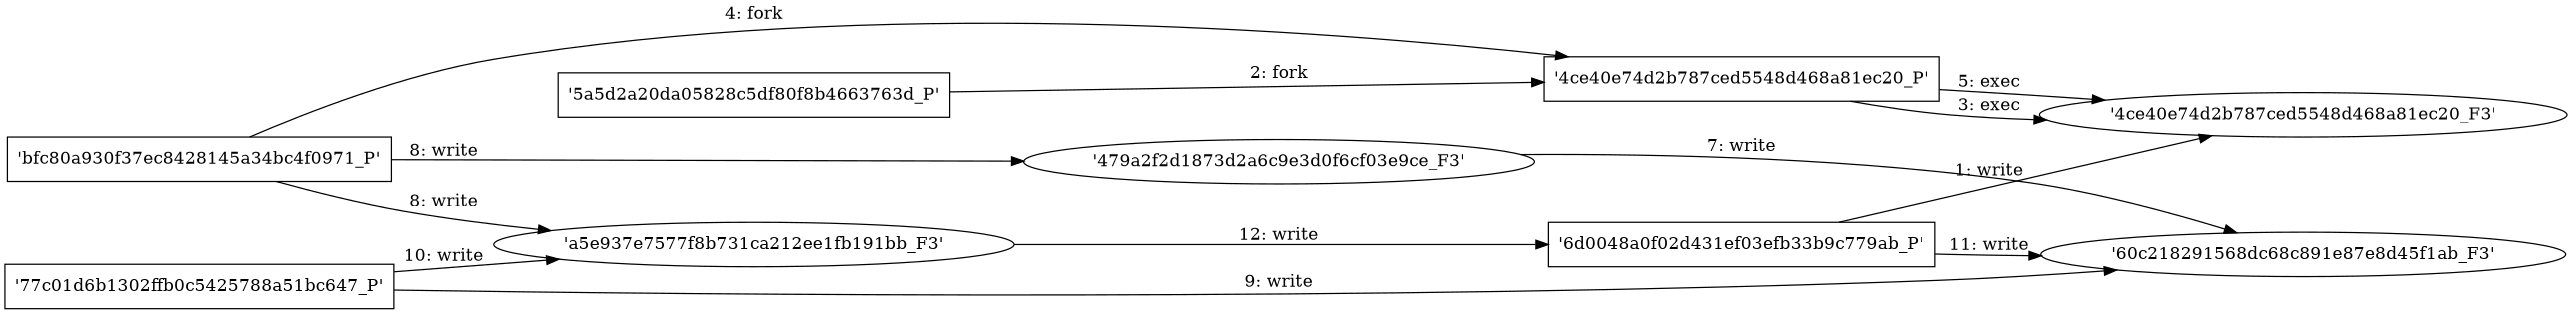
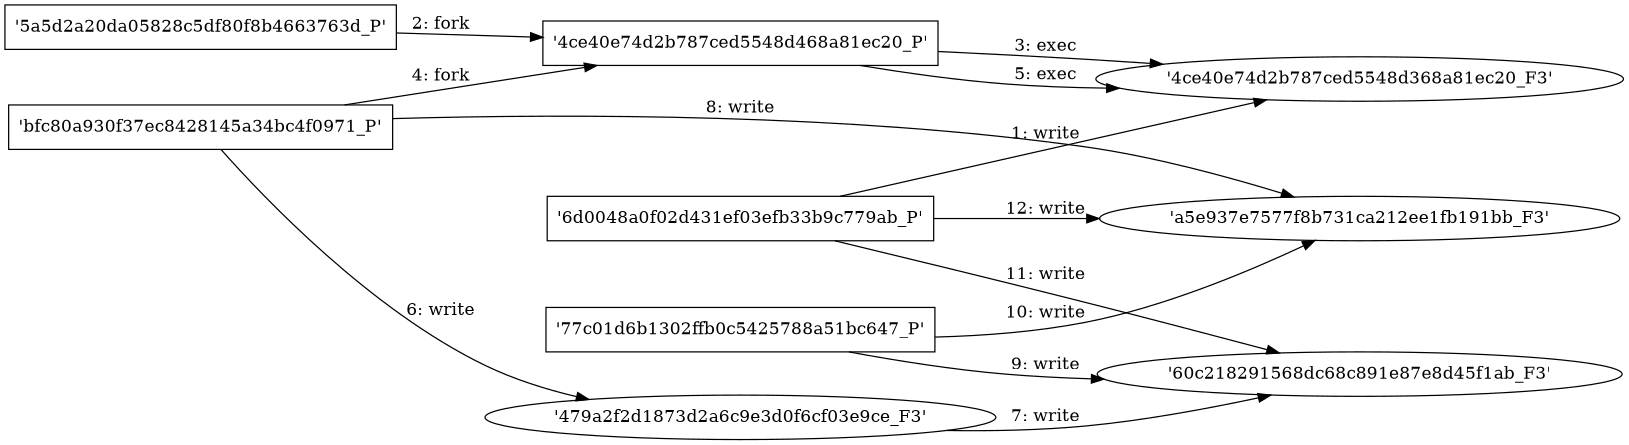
node "'4ce40e74d2b787ced5548d468a81ec20_F3'": label "'4ce40e74d2b787ced5548d468a81ec20_F3'" -> "'4ce40e74d2b787ced5548d368a81ec20_F3'"
edge "'bfc80a930f37ec8428145a34bc4f0971_P'" -> "'479a2f2d1873d2a6c9e3d0f6cf03e9ce_F3'": label "8: write" -> "6: write"
edge "'a5e937e7577f8b731ca212ee1fb191bb_F3'" -> "'6d0048a0f02d431ef03efb33b9c779ab_P'": reversed
